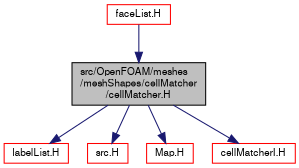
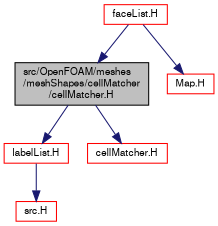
edge "src/OpenFOAM/meshes /meshShapes/cellMatcher /cellMatcher.H" -> "src.H": now "labelList.H" -> "src.H"
edge "src/OpenFOAM/meshes /meshShapes/cellMatcher /cellMatcher.H" -> "Map.H": now "faceList.H" -> "Map.H"
node "cellMatcherI.H": label "cellMatcherI.H" -> "cellMatcher.H"
